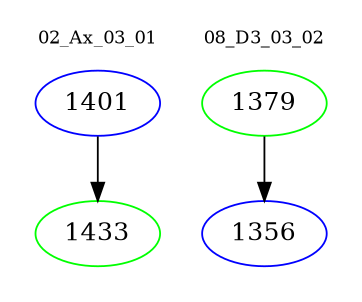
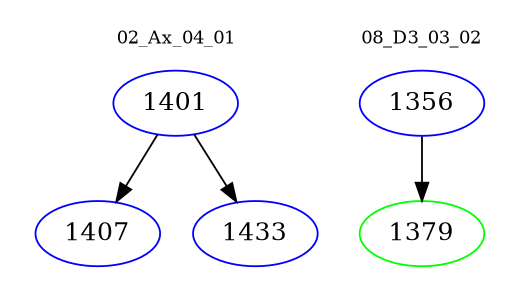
cluster "02_Ax_03_01": label "02_Ax_03_01" -> "02_Ax_04_01"
edge "1379" -> "1356": reversed
node "1407": added
node "1433": color green -> blue
